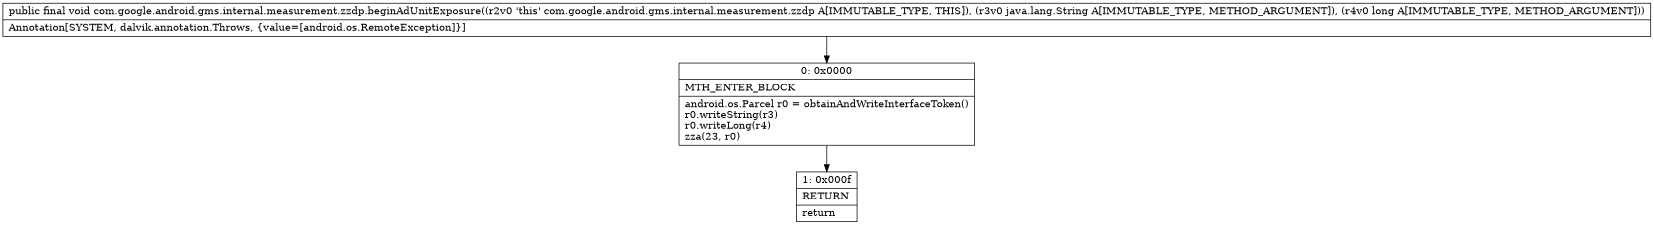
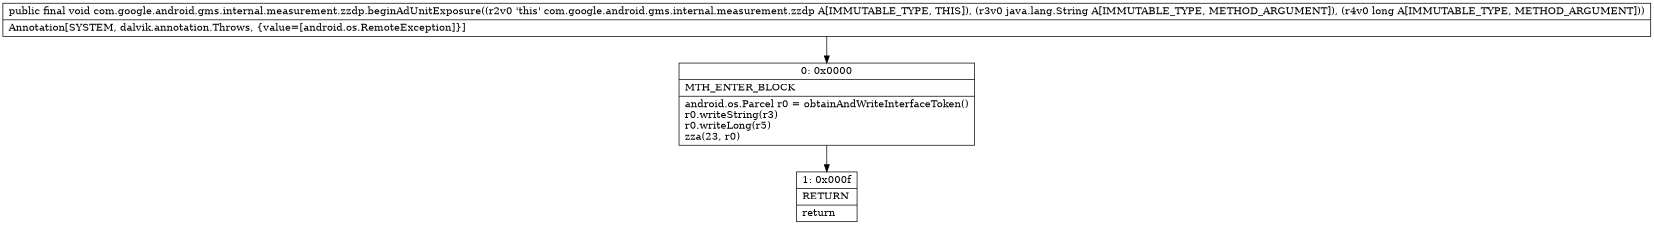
node "0: 0x0000": text "r0.writeLong(r4)" -> "r0.writeLong(r5)"
